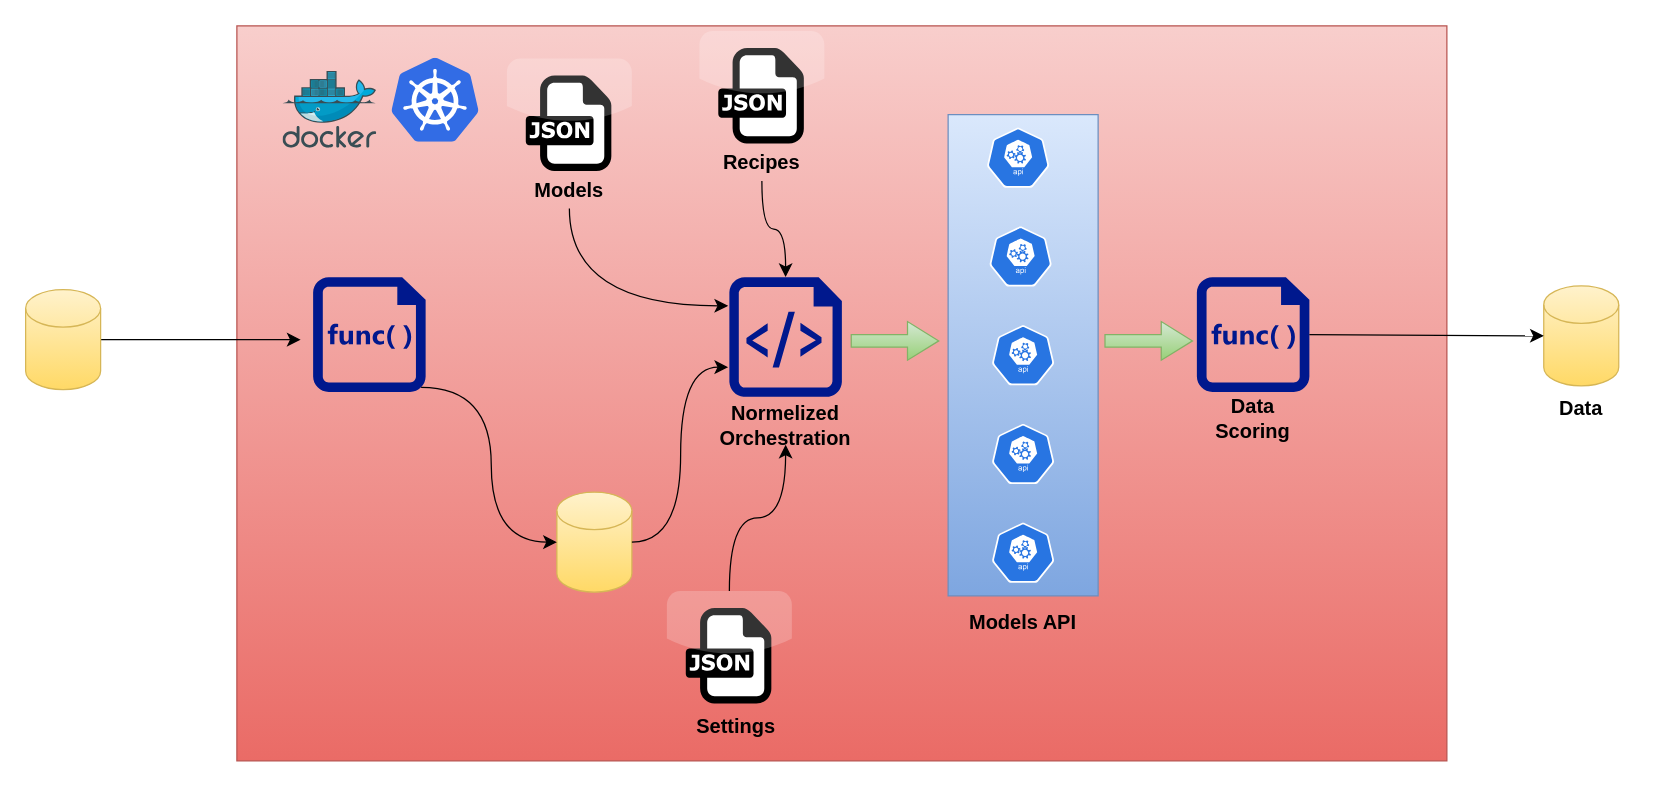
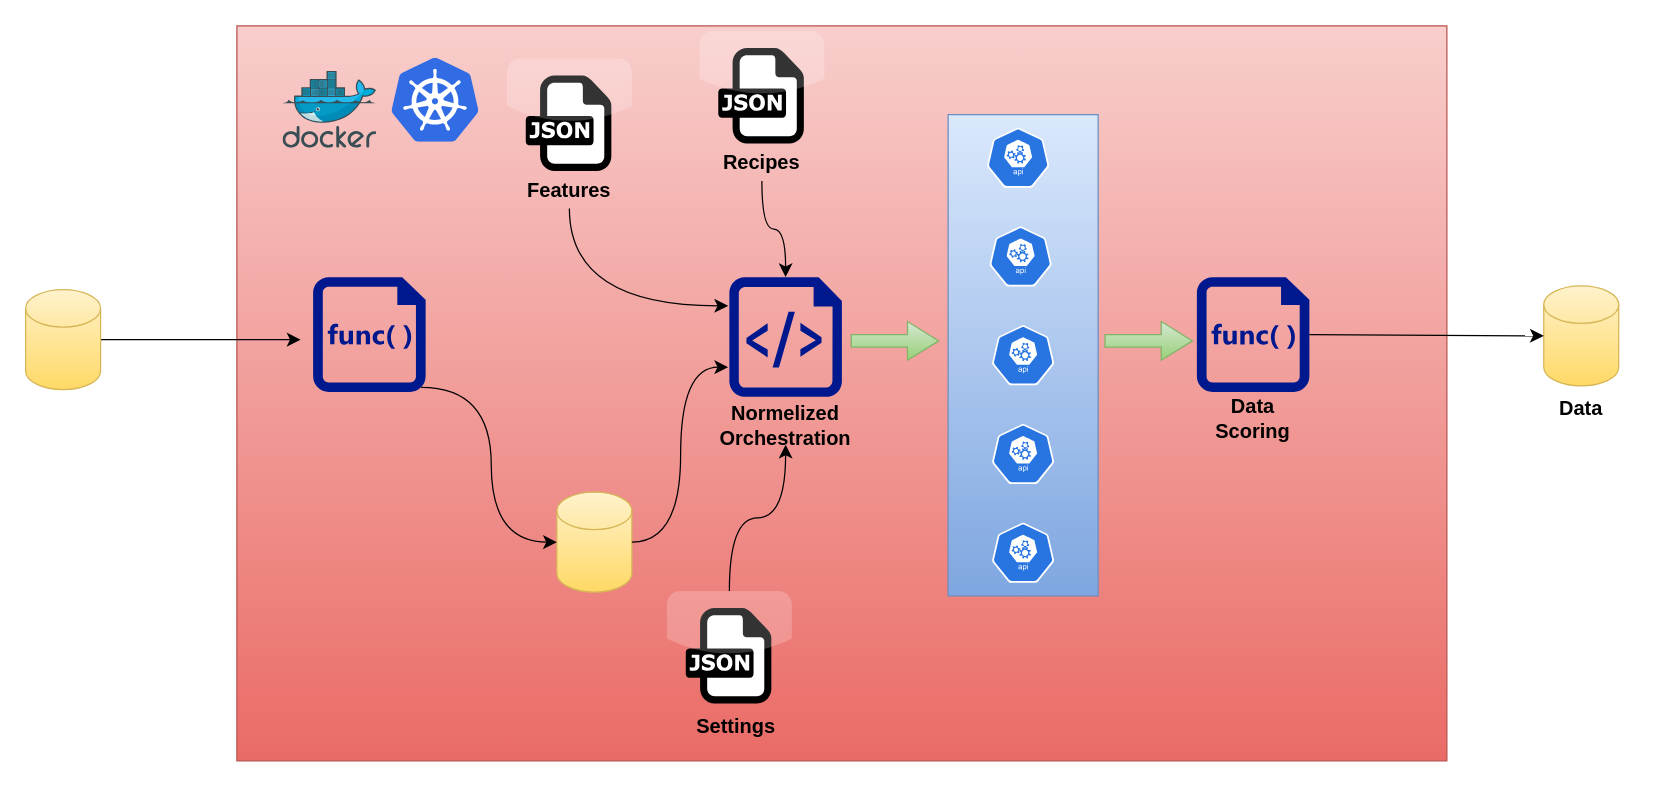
node "Models": label "Models" -> "Features"
node "Models API": removed
